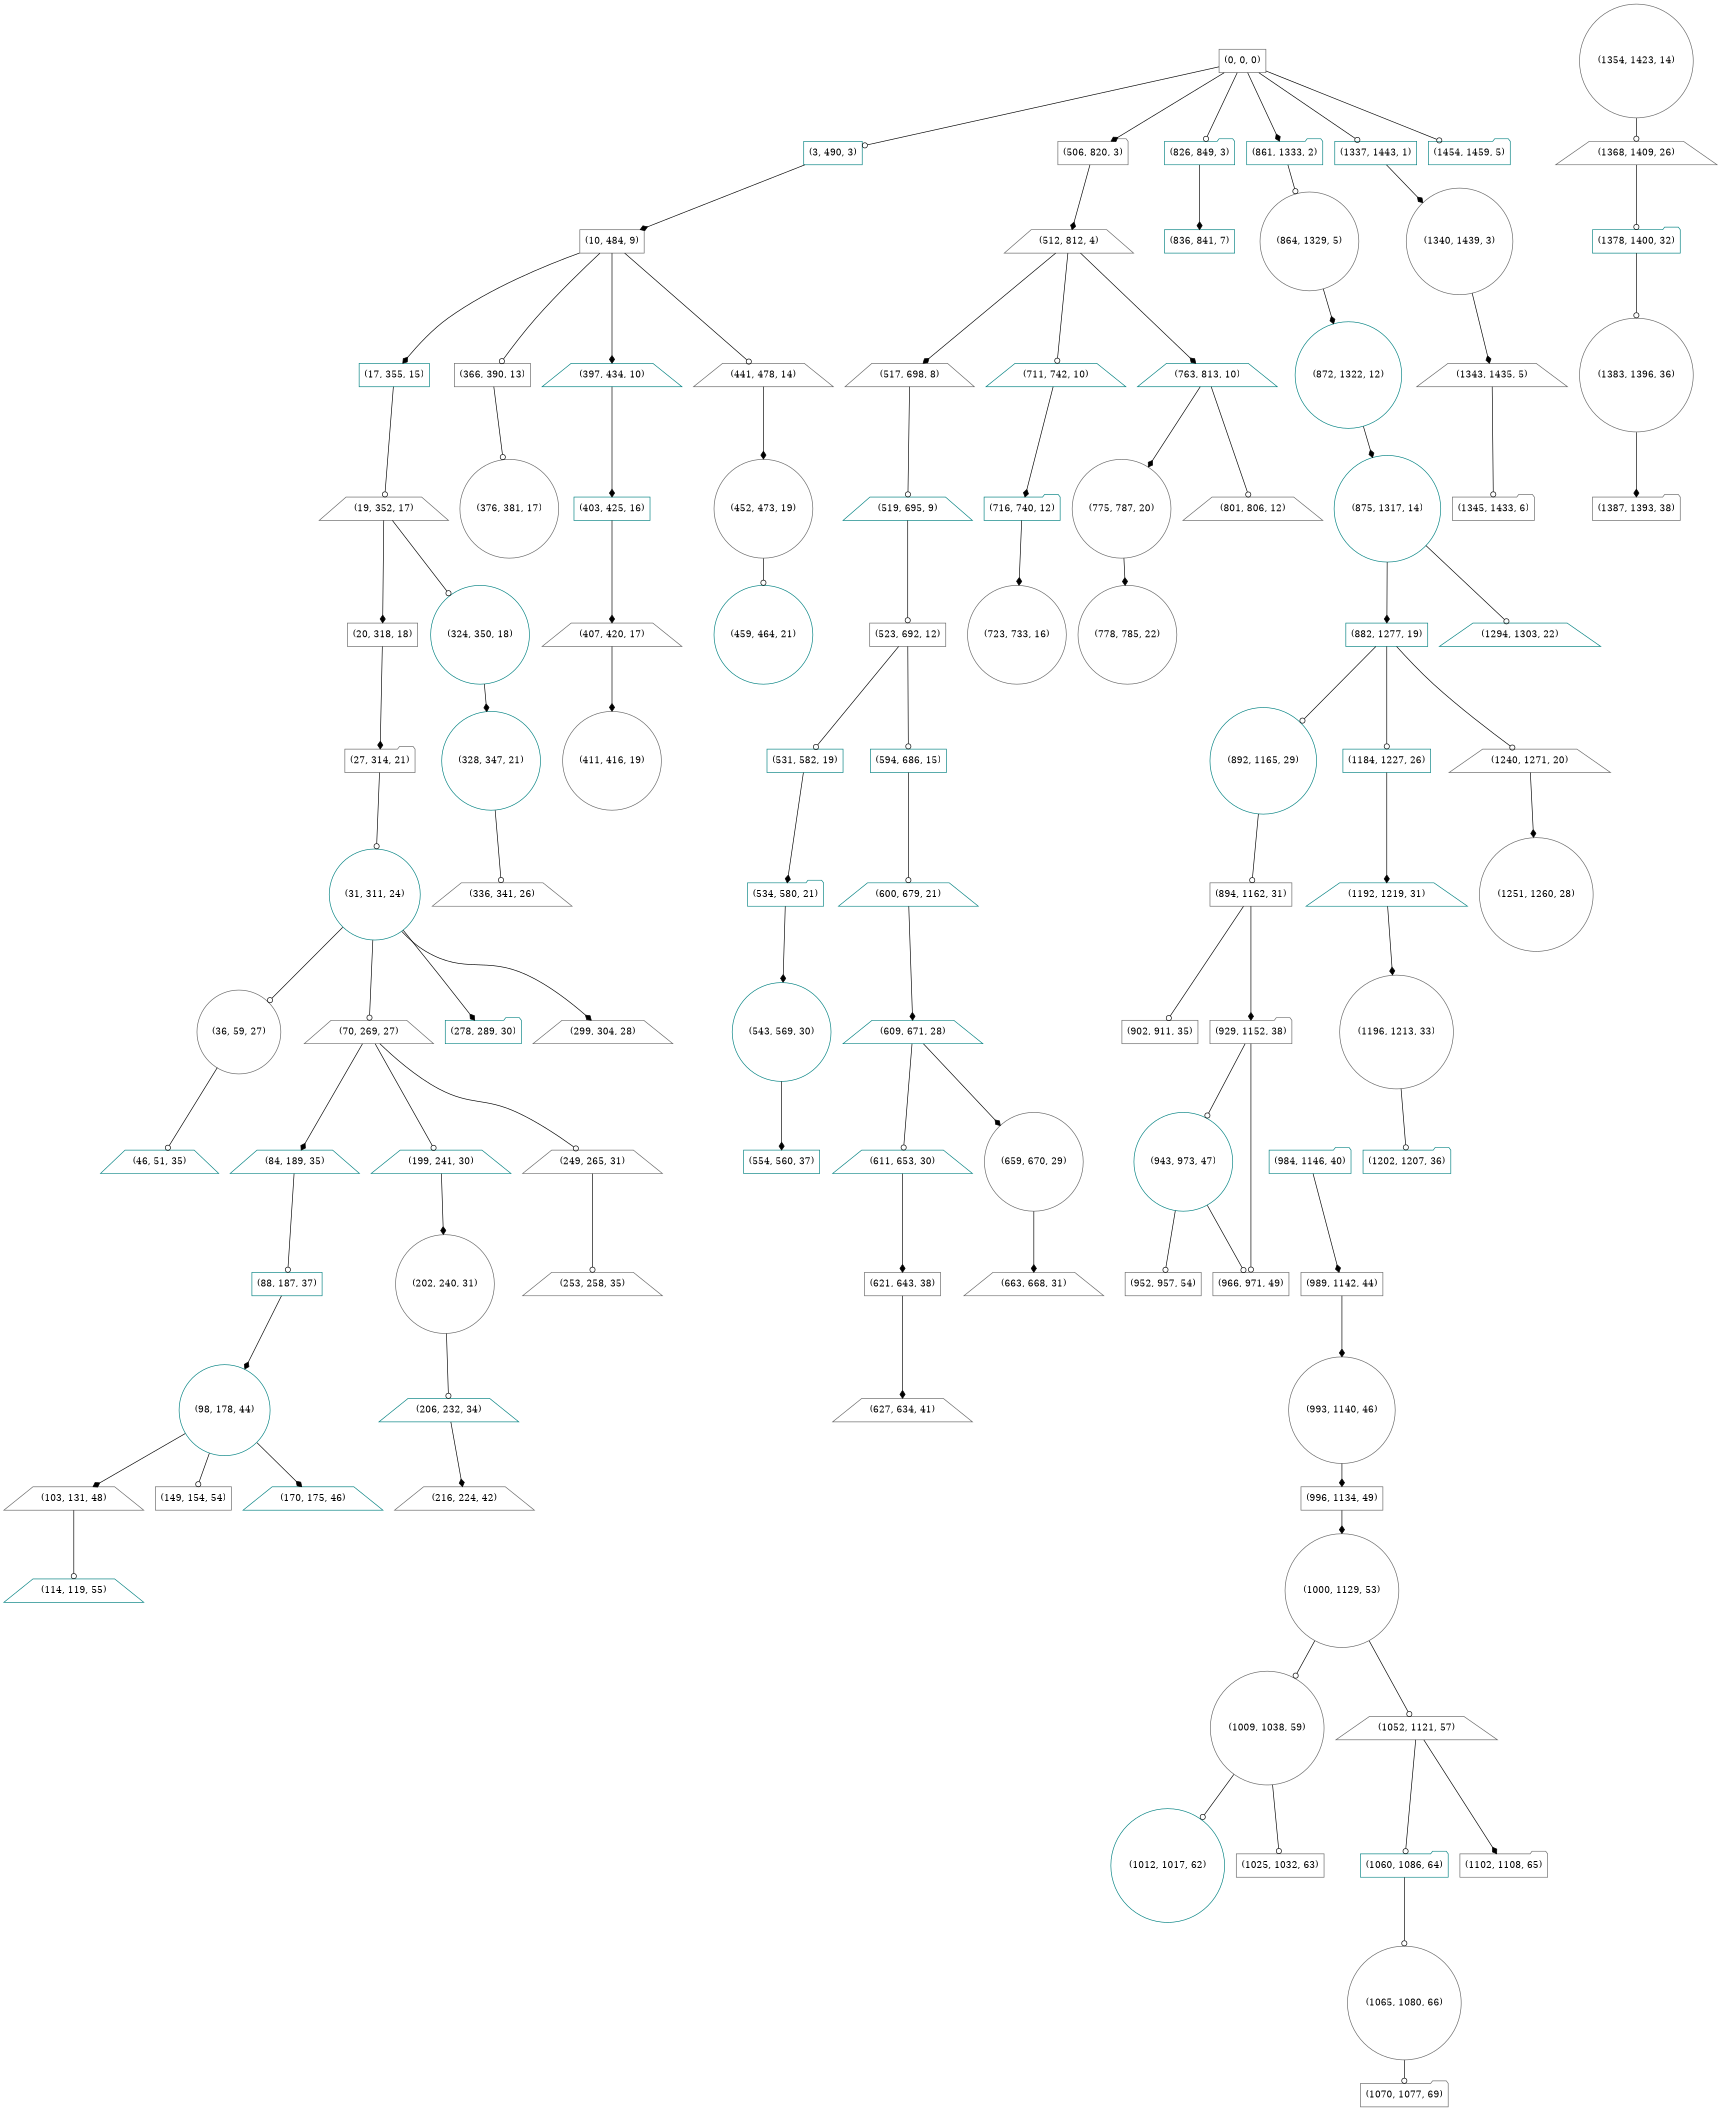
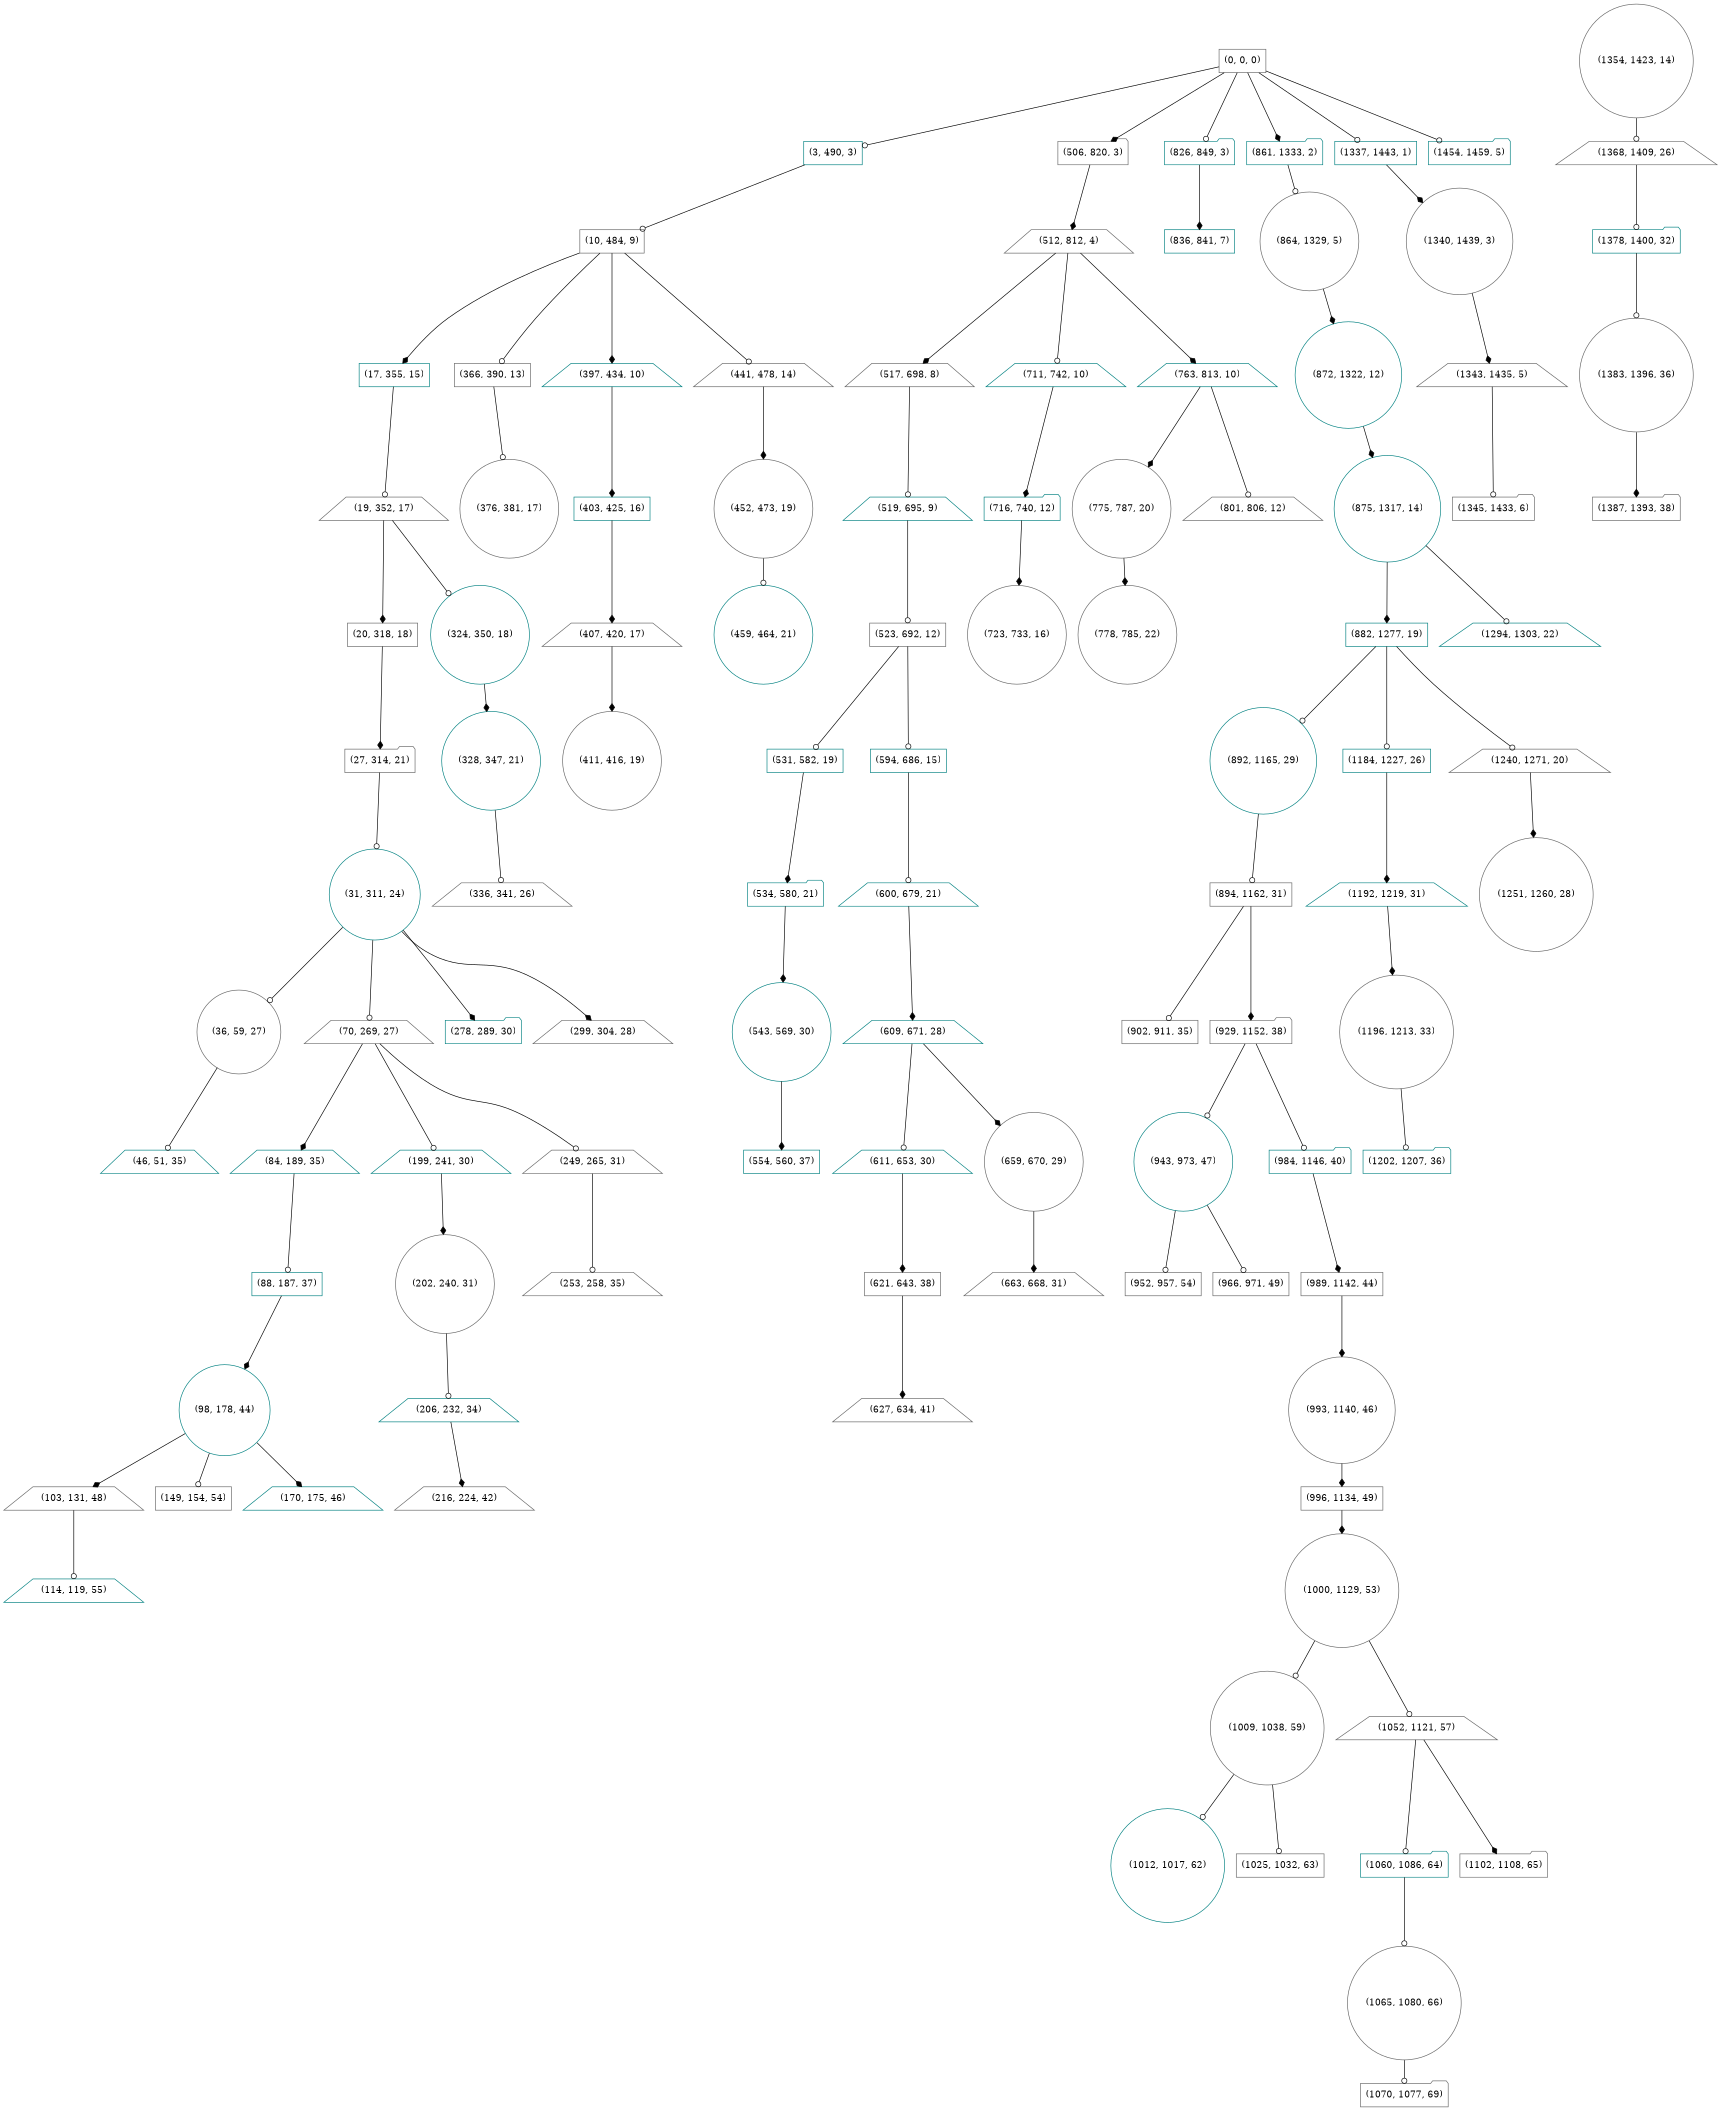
edge "(3, 490, 3)" -> "(10, 484, 9)": arrowhead diamond -> odot
edge "(929, 1152, 38)" -> "(966, 971, 49)": now "(929, 1152, 38)" -> "(984, 1146, 40)"
